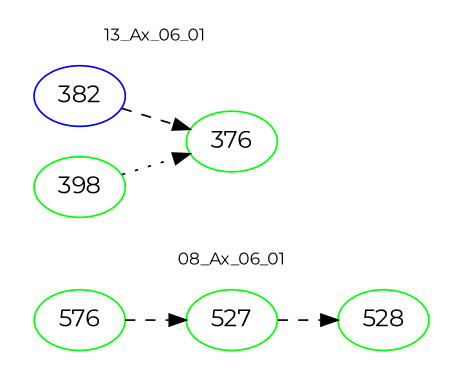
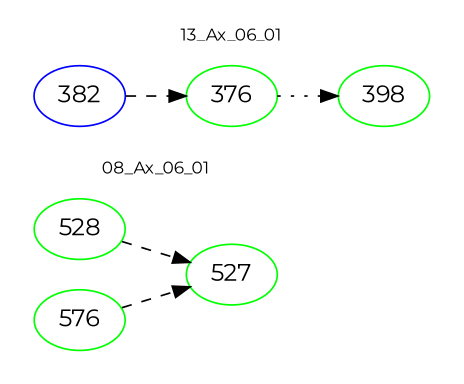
edge "398" -> "376": reversed
edge "527" -> "528": reversed
